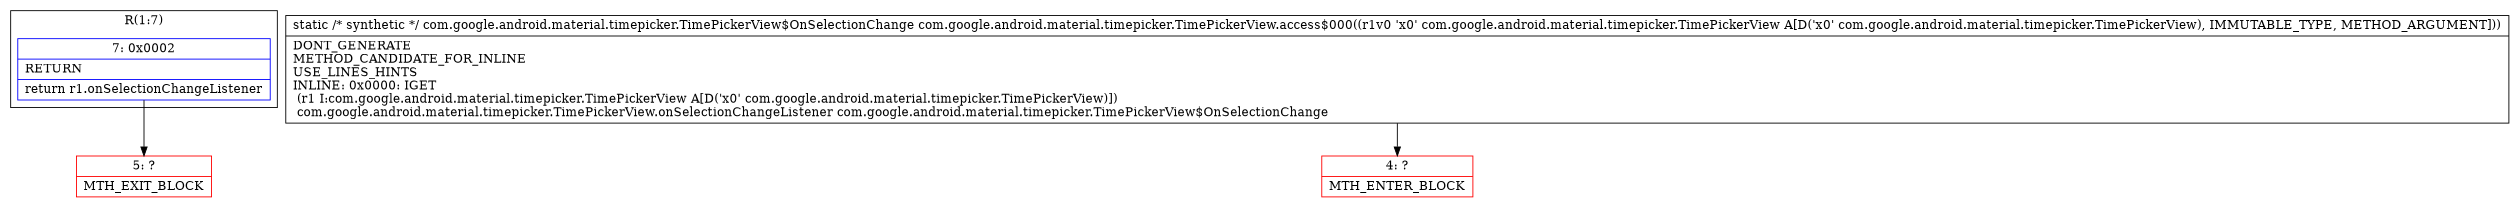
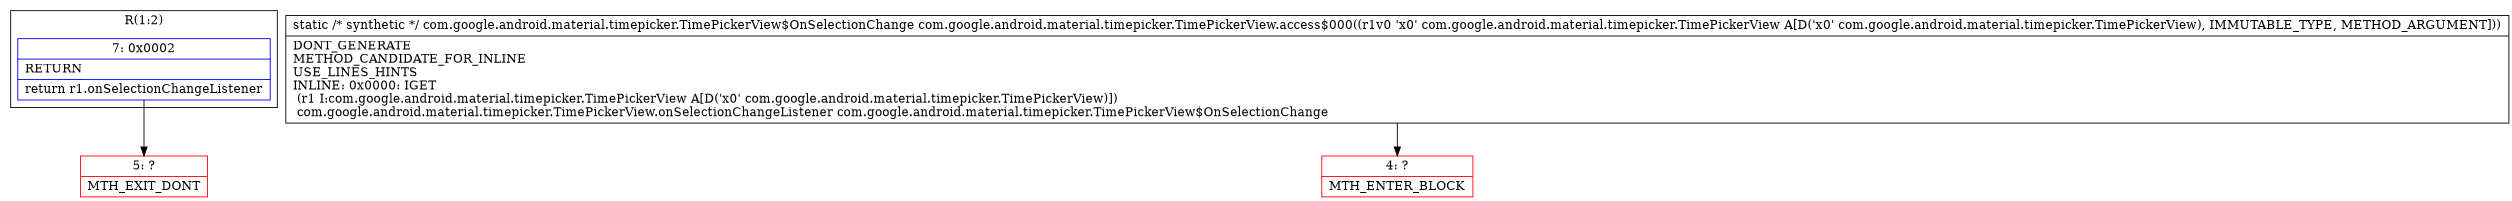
cluster "R(1:7)": label "R(1:7)" -> "R(1:2)"
node "5: ?": text "MTH_EXIT_BLOCK" -> "MTH_EXIT_DONT"
